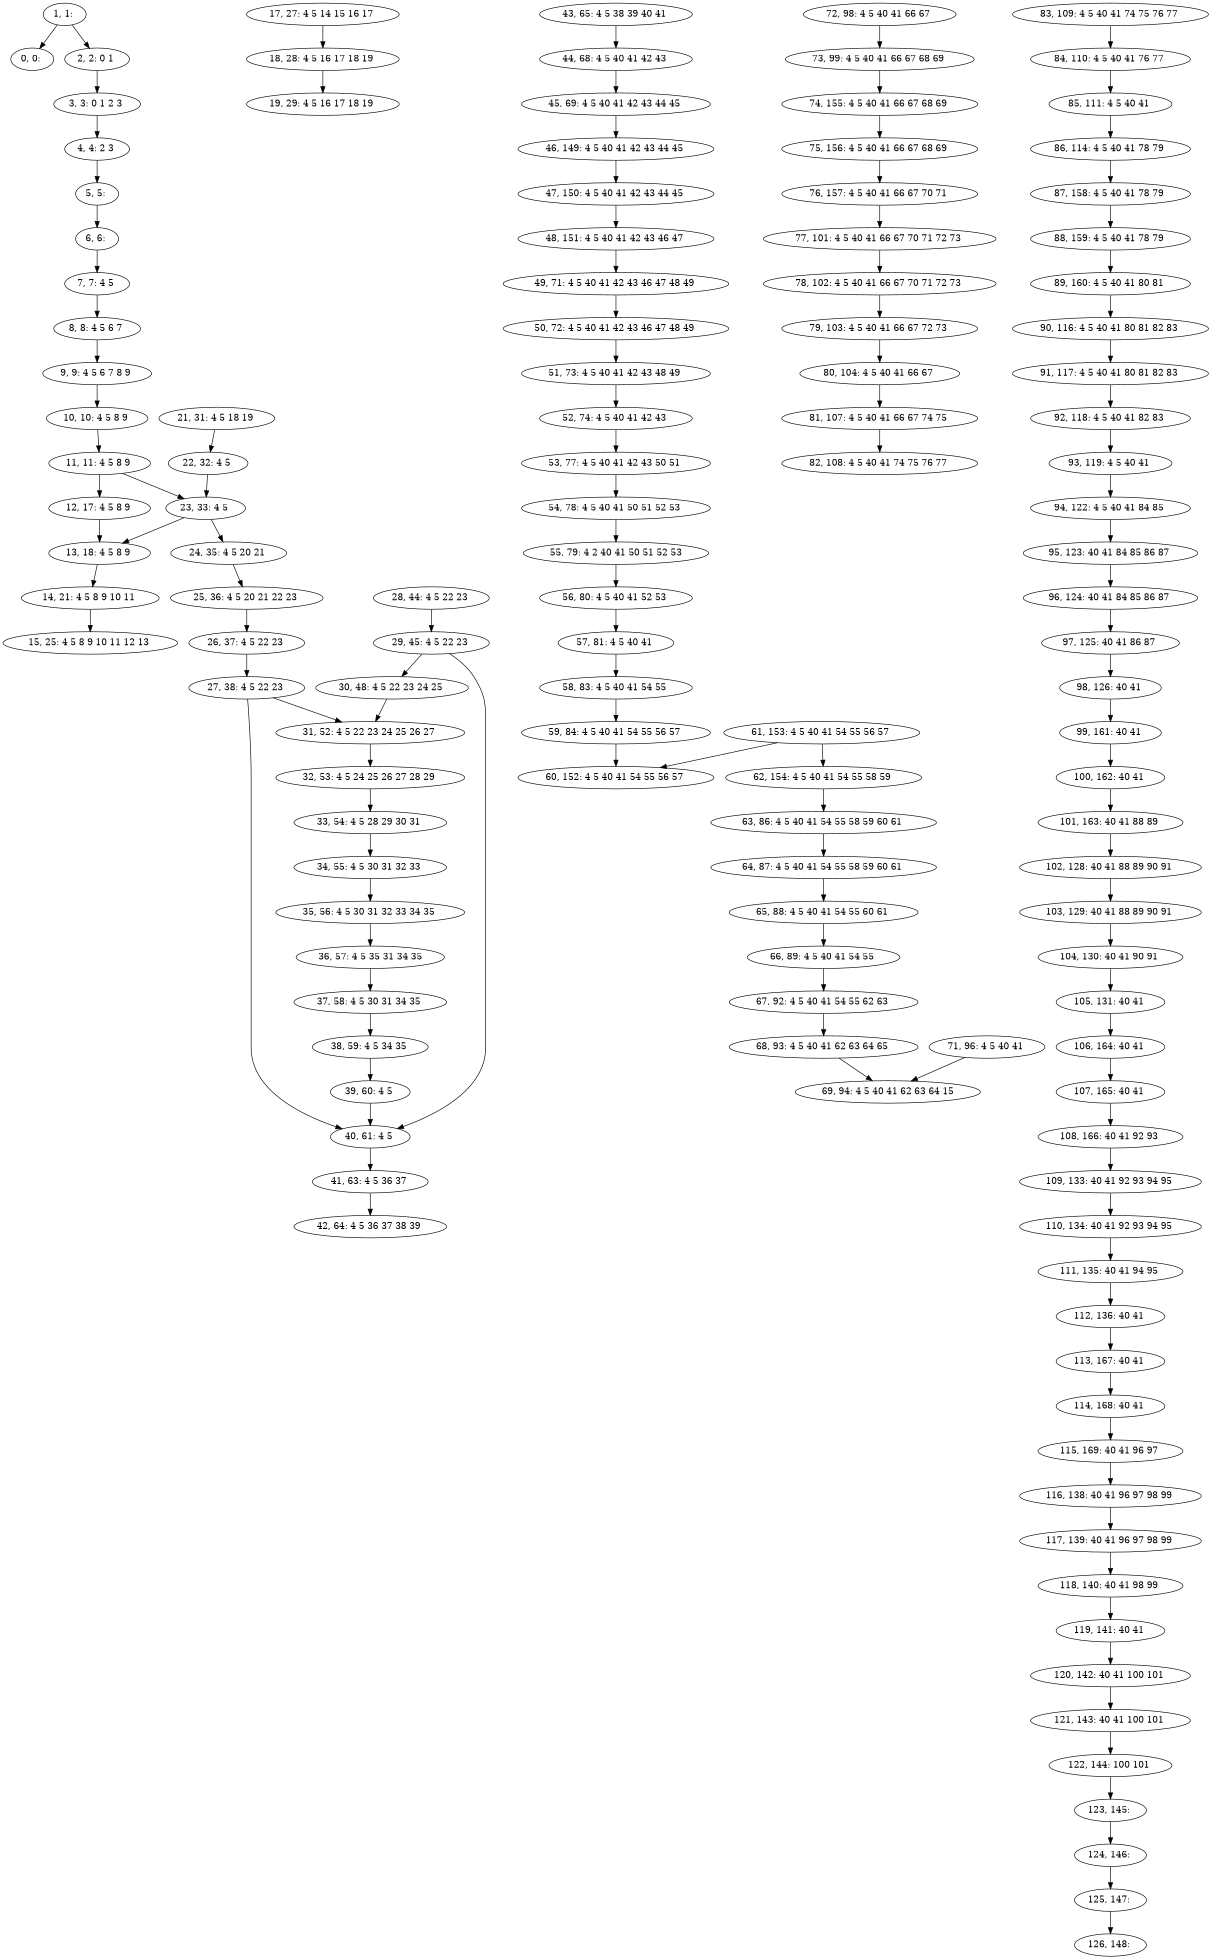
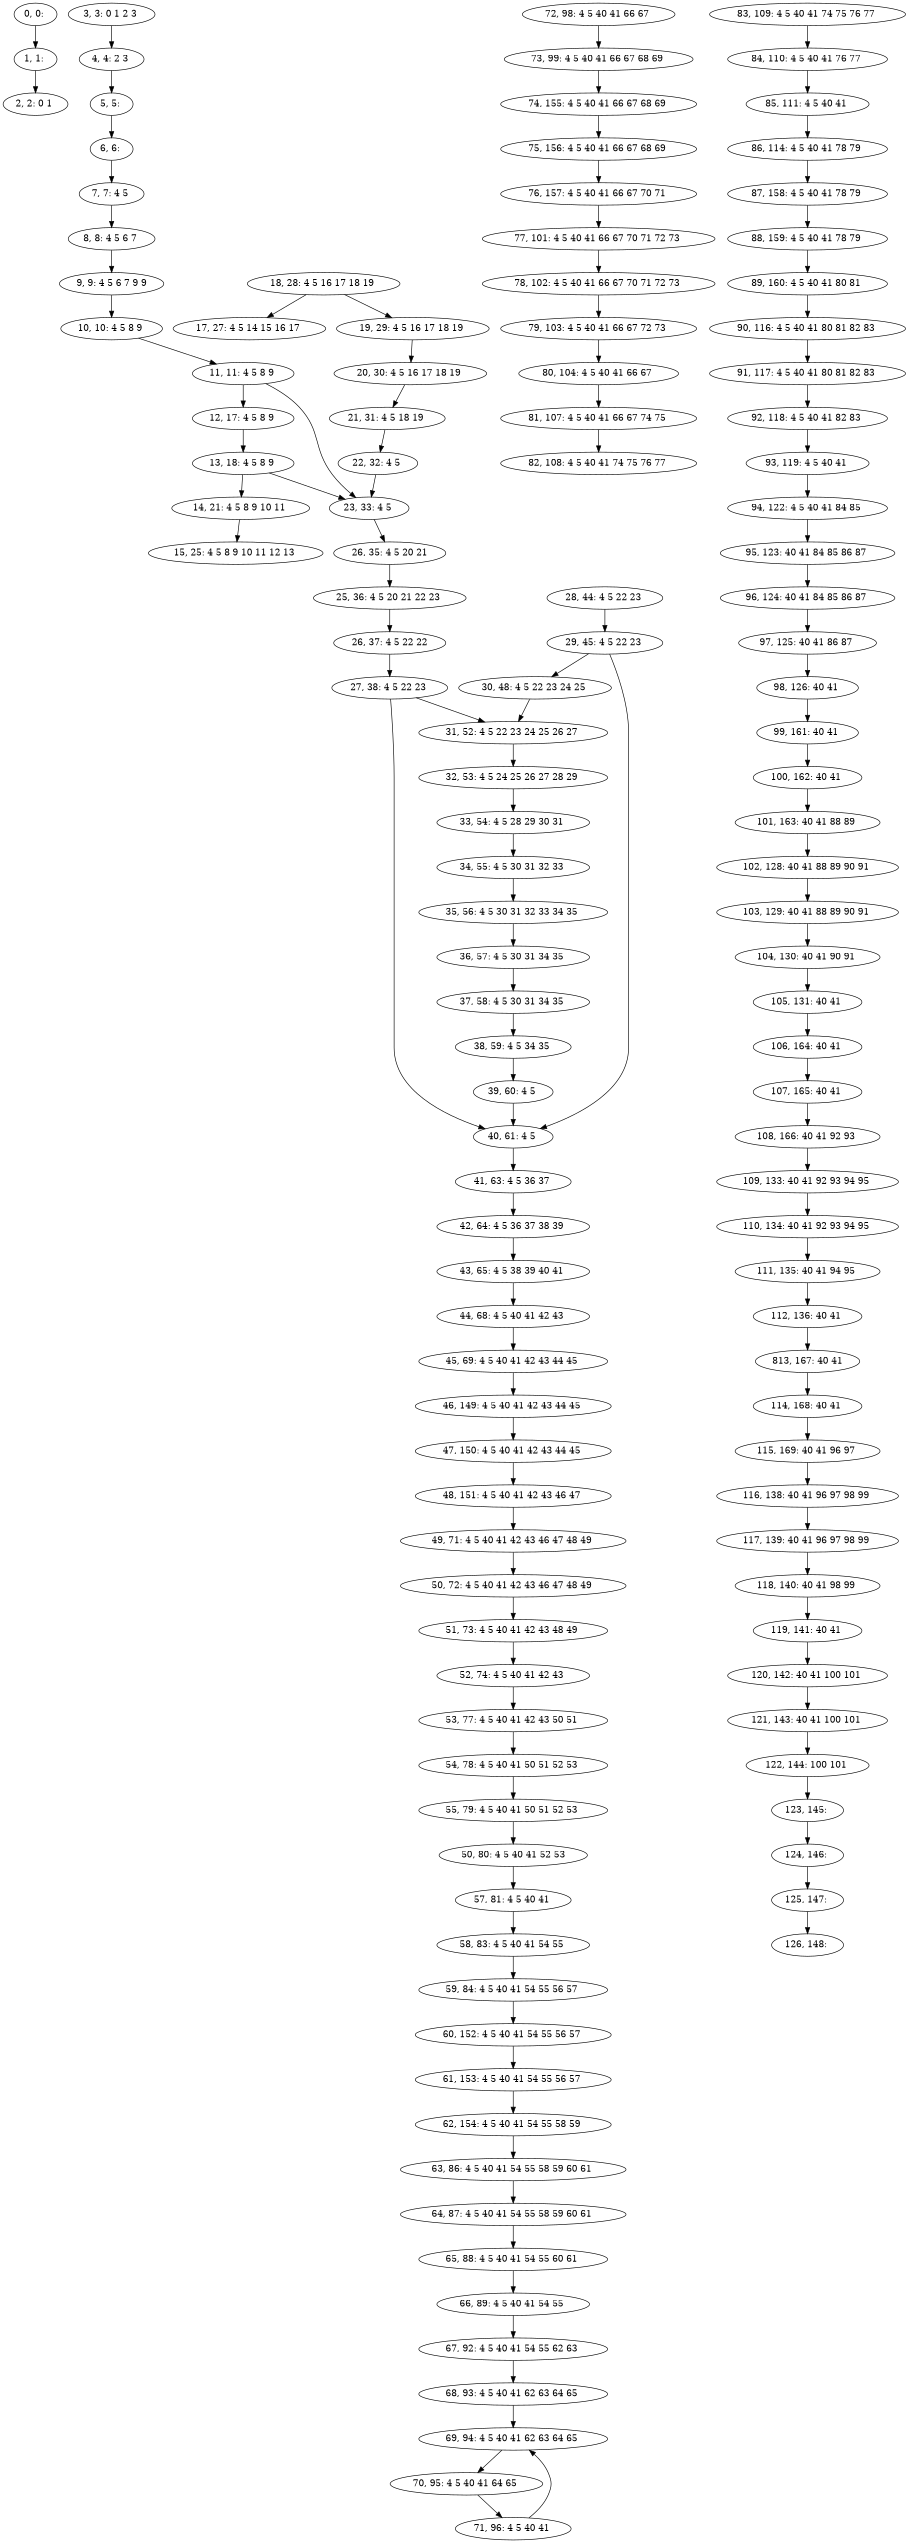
edge "1, 1:" -> "0, 0:": reversed
edge "17, 27: 4 5 14 15 16 17" -> "18, 28: 4 5 16 17 18 19": reversed
edge "2, 2: 0 1" -> "3, 3: 0 1 2 3": removed
node "9, 9: 4 5 6 7 8 9": label "9, 9: 4 5 6 7 8 9" -> "9, 9: 4 5 6 7 9 9"
node "20, 30: 4 5 16 17 18 19": added
edge "23, 33: 4 5" -> "13, 18: 4 5 8 9": reversed
node "24, 35: 4 5 20 21": label "24, 35: 4 5 20 21" -> "26, 35: 4 5 20 21"
node "55, 79: 4 2 40 41 50 51 52 53": label "55, 79: 4 2 40 41 50 51 52 53" -> "55, 79: 4 5 40 41 50 51 52 53"
node "56, 80: 4 5 40 41 52 53": label "56, 80: 4 5 40 41 52 53" -> "50, 80: 4 5 40 41 52 53"
node "26, 37: 4 5 22 23": label "26, 37: 4 5 22 23" -> "26, 37: 4 5 22 22"
edge "61, 153: 4 5 40 41 54 55 56 57" -> "60, 152: 4 5 40 41 54 55 56 57": reversed
node "36, 57: 4 5 35 31 34 35": label "36, 57: 4 5 35 31 34 35" -> "36, 57: 4 5 30 31 34 35"
node "69, 94: 4 5 40 41 62 63 64 15": label "69, 94: 4 5 40 41 62 63 64 15" -> "69, 94: 4 5 40 41 62 63 64 65"
edge "42, 64: 4 5 36 37 38 39" -> "43, 65: 4 5 38 39 40 41": added
node "113, 167: 40 41": label "113, 167: 40 41" -> "813, 167: 40 41"
node "70, 95: 4 5 40 41 64 65": added
